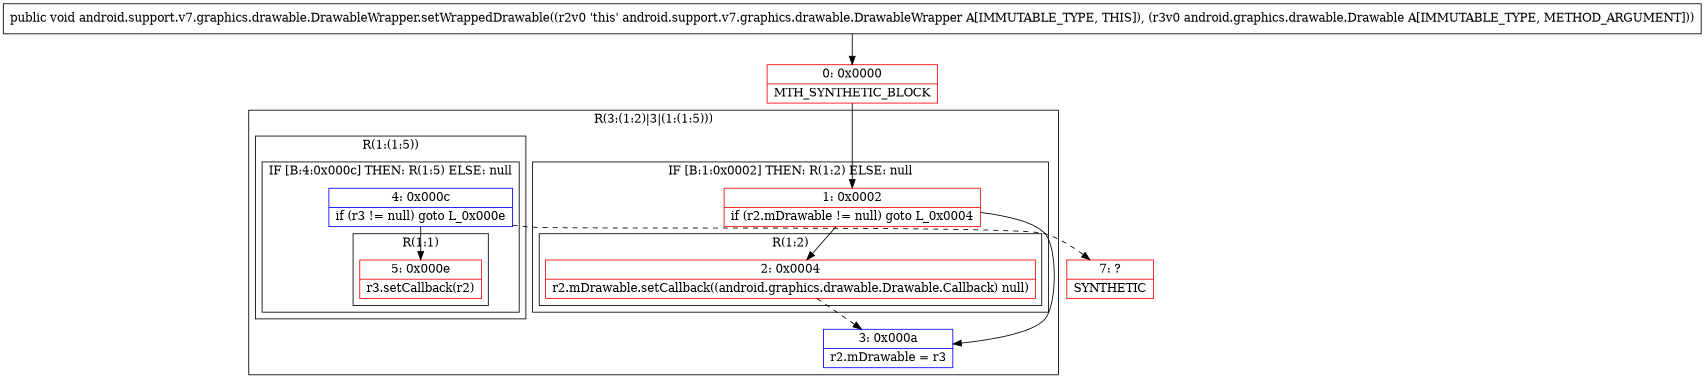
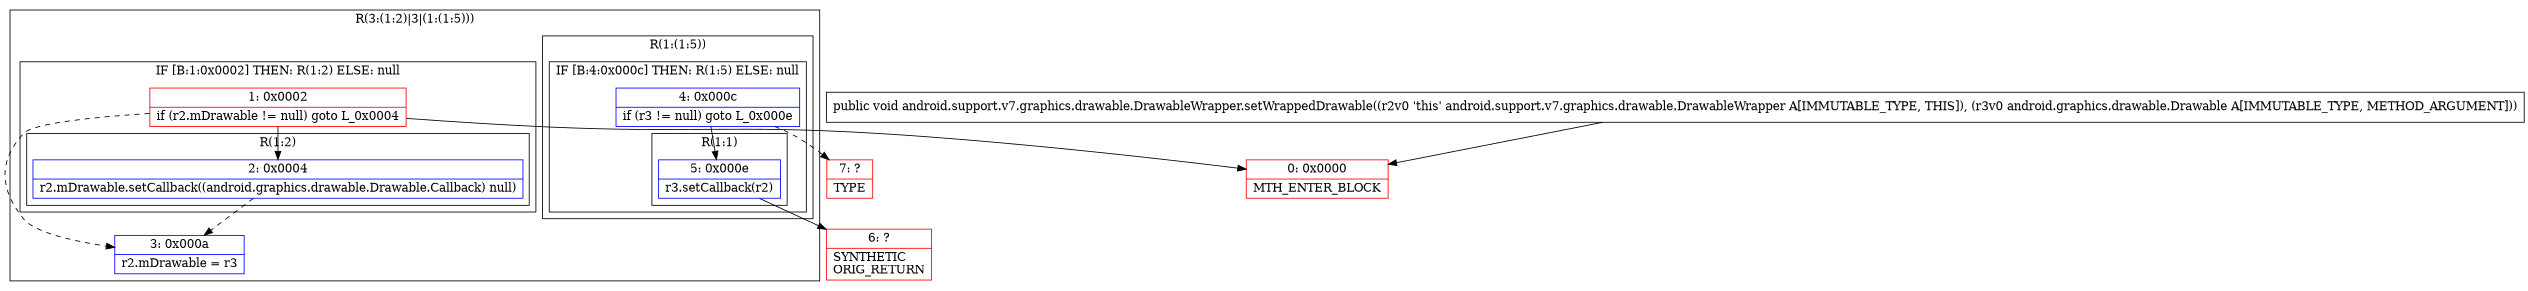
node "0: 0x0000": text "MTH_SYNTHETIC_BLOCK" -> "MTH_ENTER_BLOCK"
edge "0: 0x0000" -> "1: 0x0002": reversed
node "6: ?": added
node "5: 0x000e": color red -> blue
node "2: 0x0004": color red -> blue
node "7: ?": text "SYNTHETIC" -> "TYPE"
edge "1: 0x0002" -> "3: 0x000a": style solid -> dashed
